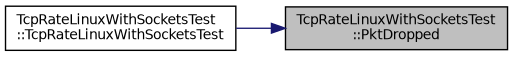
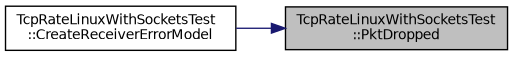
node "TcpRateLinuxWithSocketsTest ::TcpRateLinuxWithSocketsTest": label "TcpRateLinuxWithSocketsTest ::TcpRateLinuxWithSocketsTest" -> "TcpRateLinuxWithSocketsTest ::CreateReceiverErrorModel"
